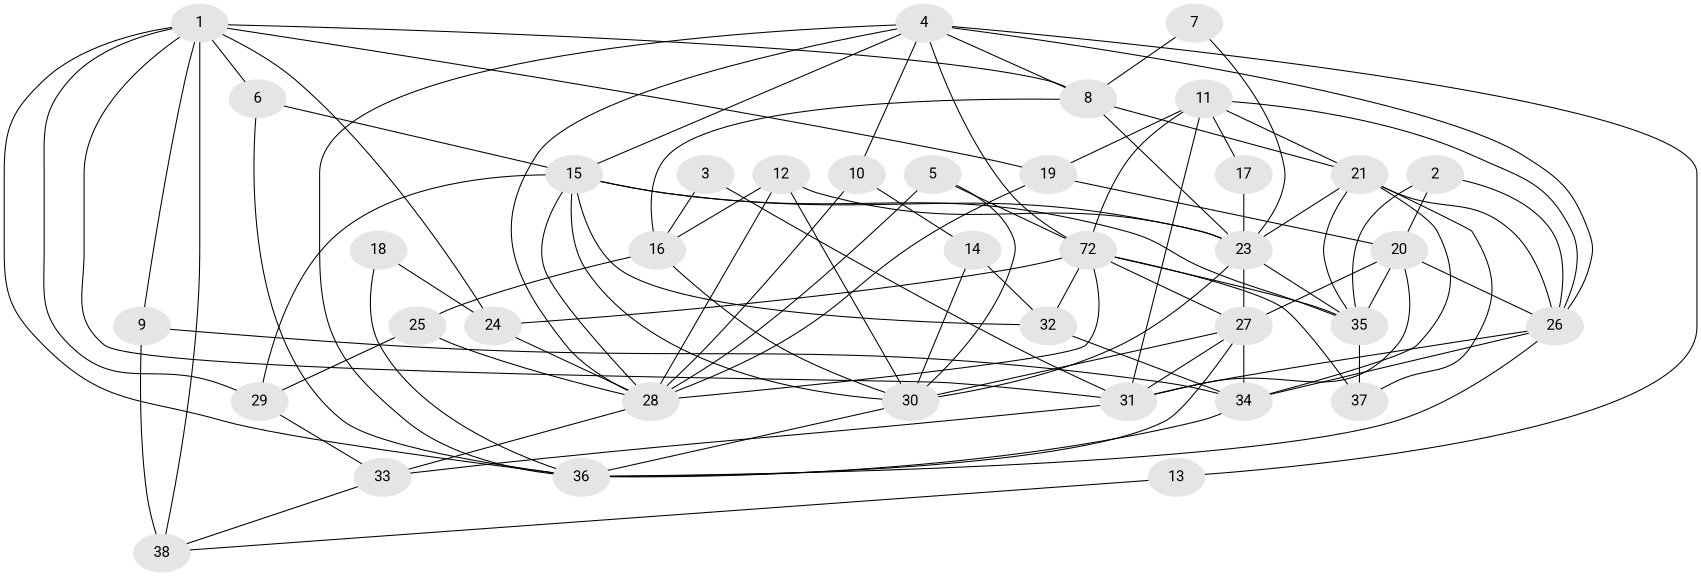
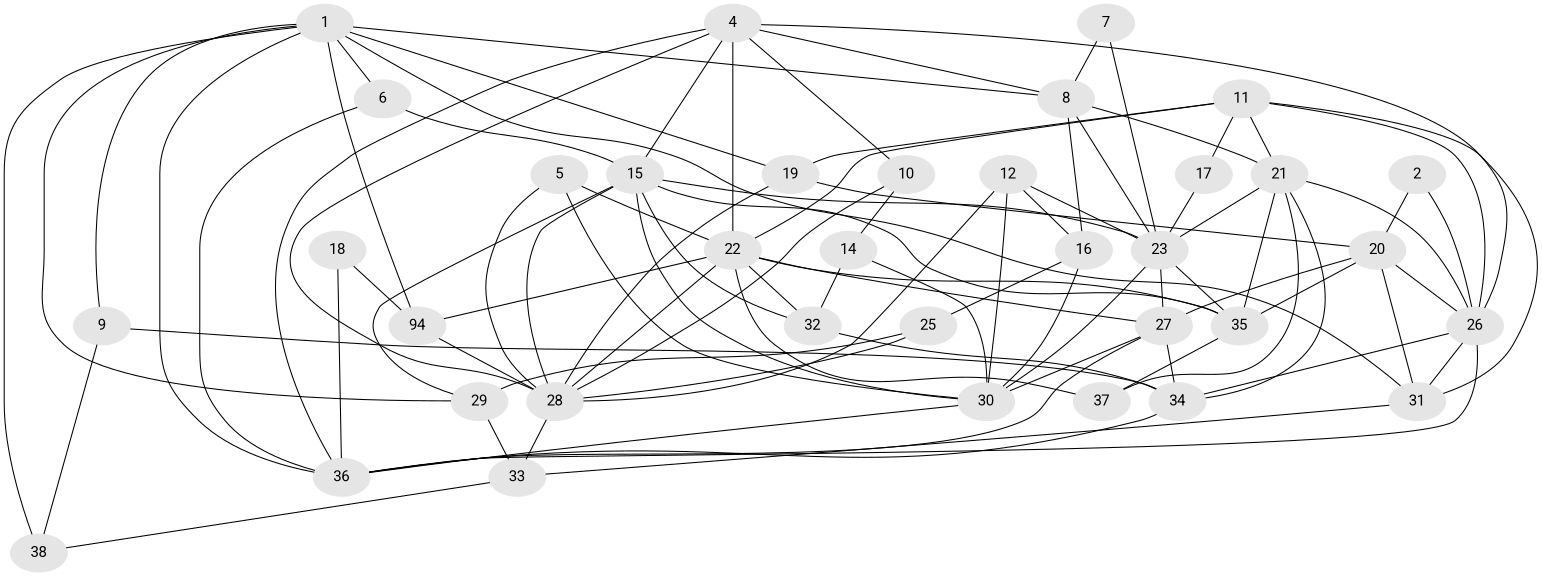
node "3": removed
edge "2" -- "35": removed
node "72": label "72" -> "22"
node "24": label "24" -> "94"
edge "27" -- "31": removed
node "13": removed
